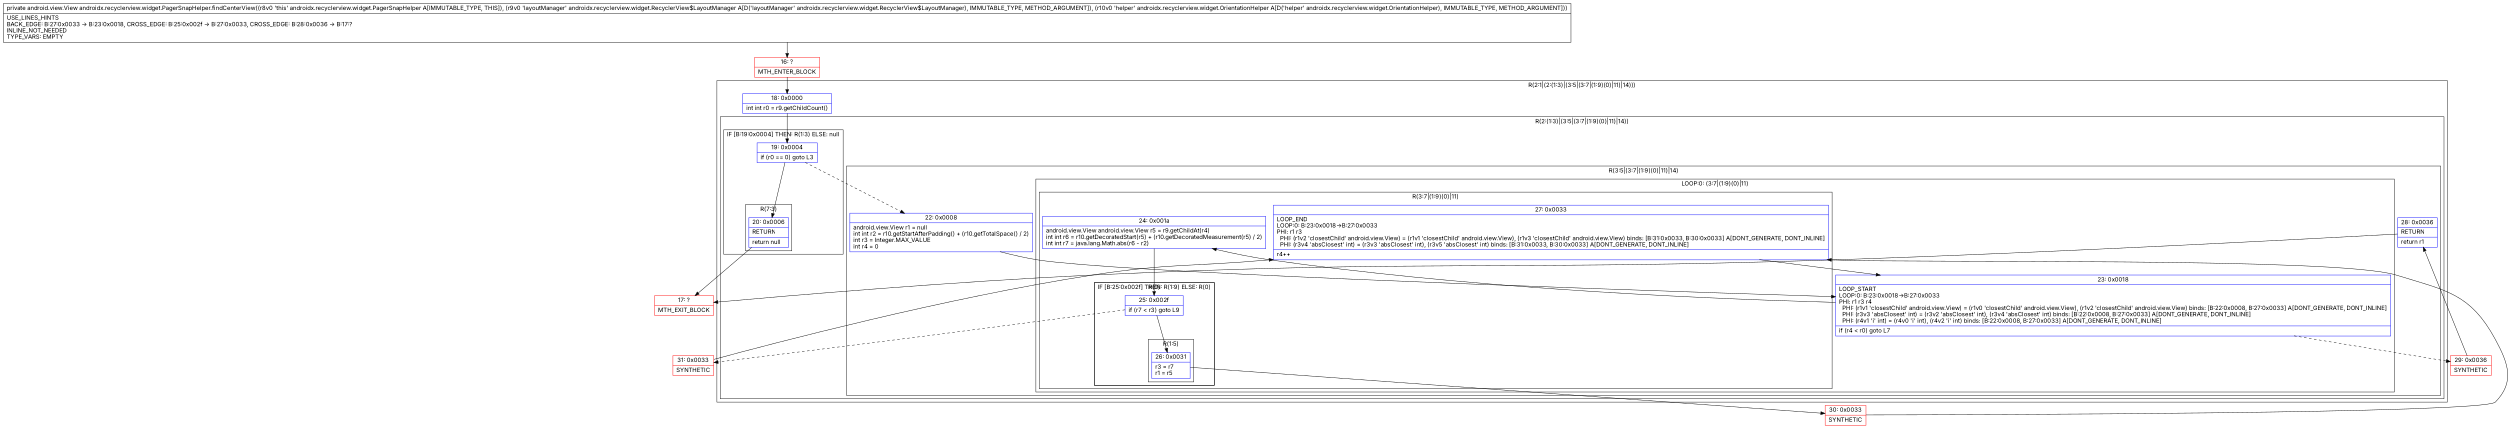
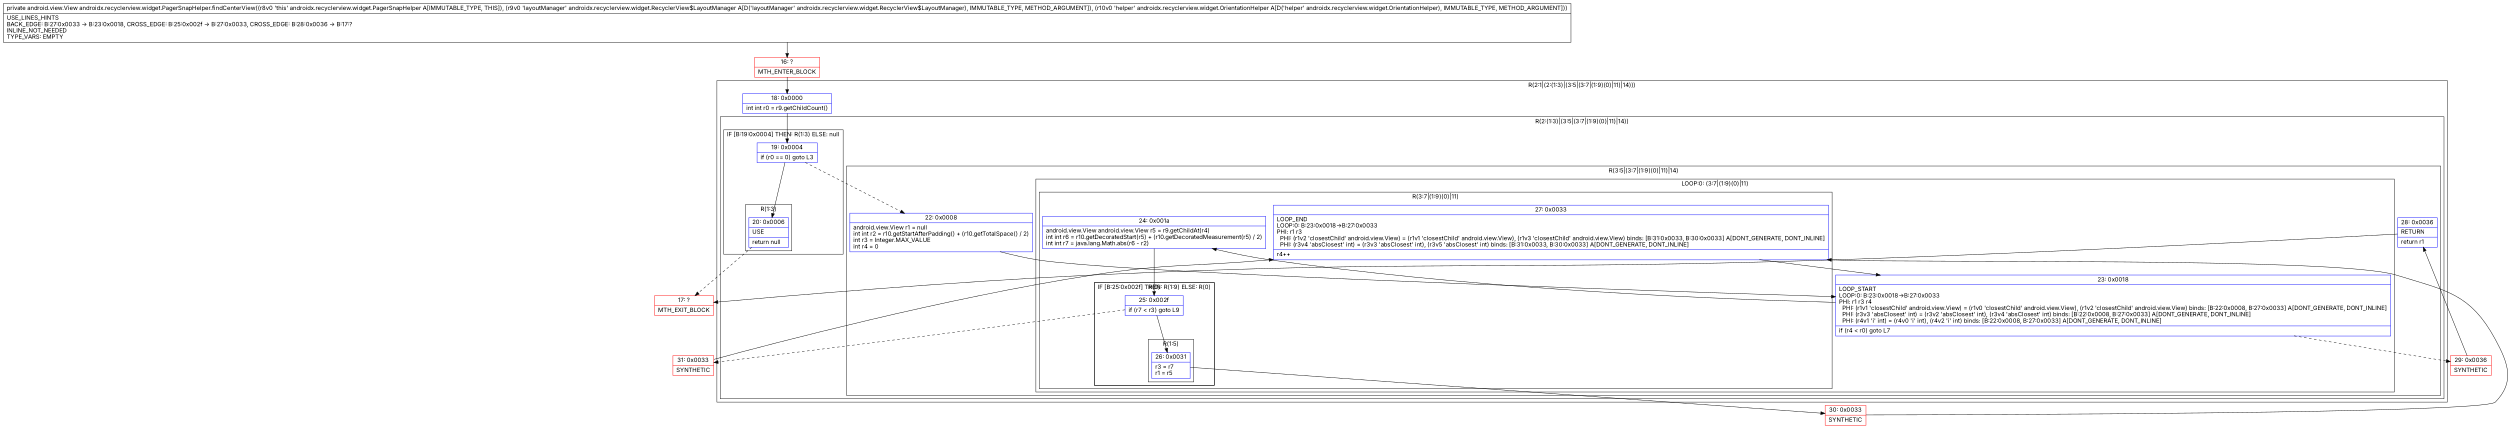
cluster "R(7:3)": label "R(7:3)" -> "R(1:3)"
node "20: 0x0006": text "RETURN" -> "USE"
edge "20: 0x0006" -> "17: ?": style solid -> dashed
